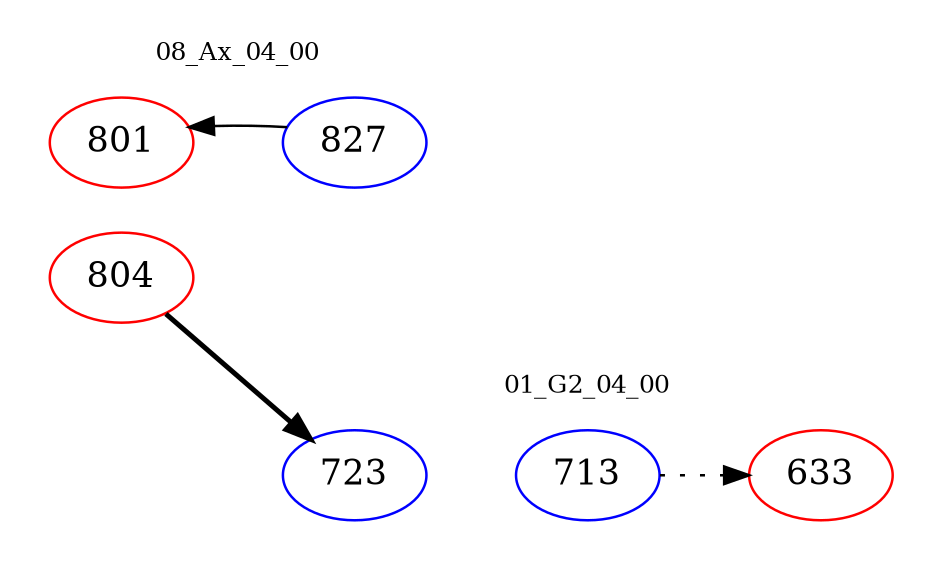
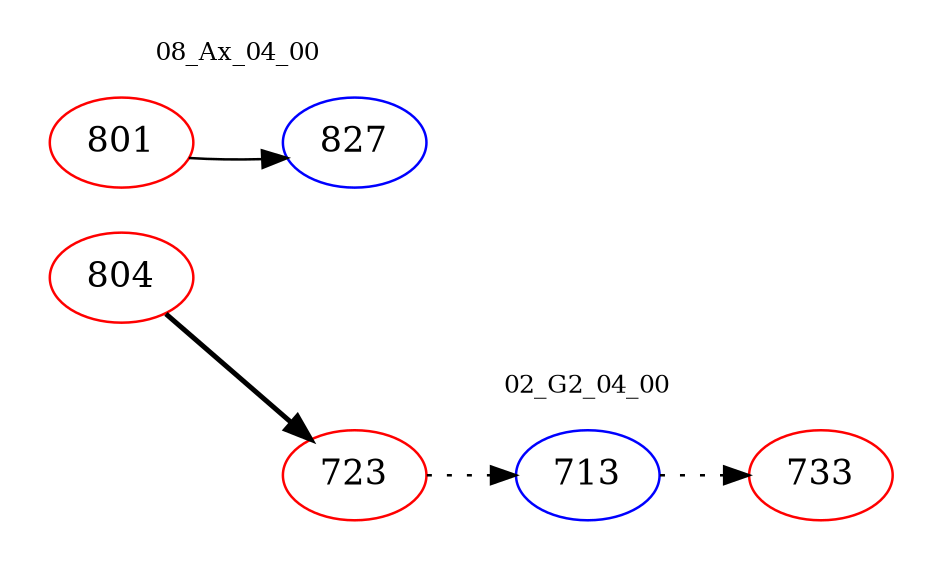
edge "827" -> "801": reversed
cluster "01_G2_04_00": label "01_G2_04_00" -> "02_G2_04_00"
node "723": color blue -> red
edge "723" -> "713": added
node "633": label "633" -> "733"
